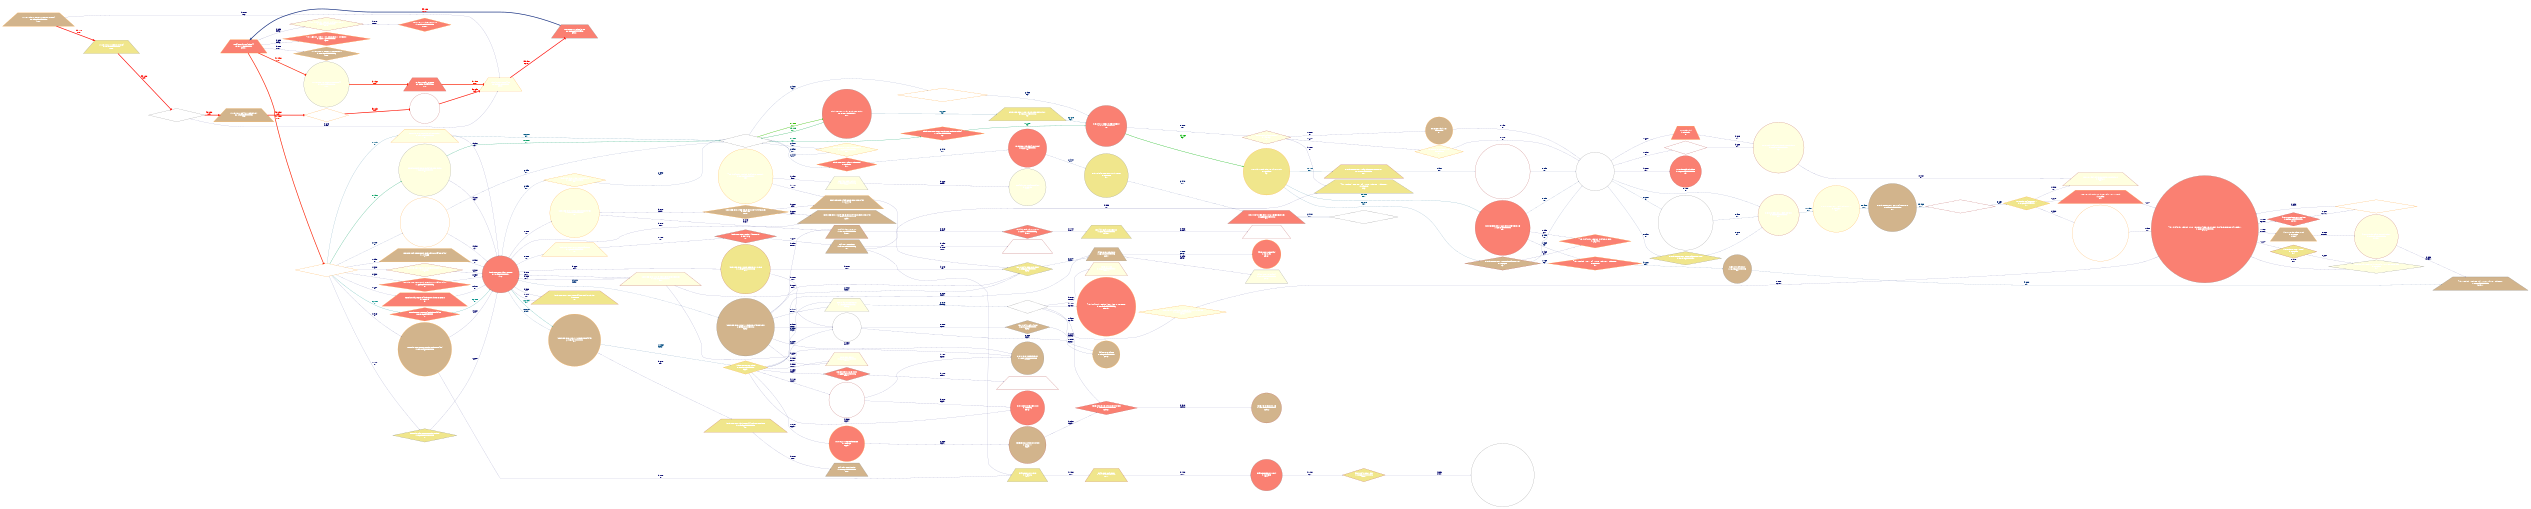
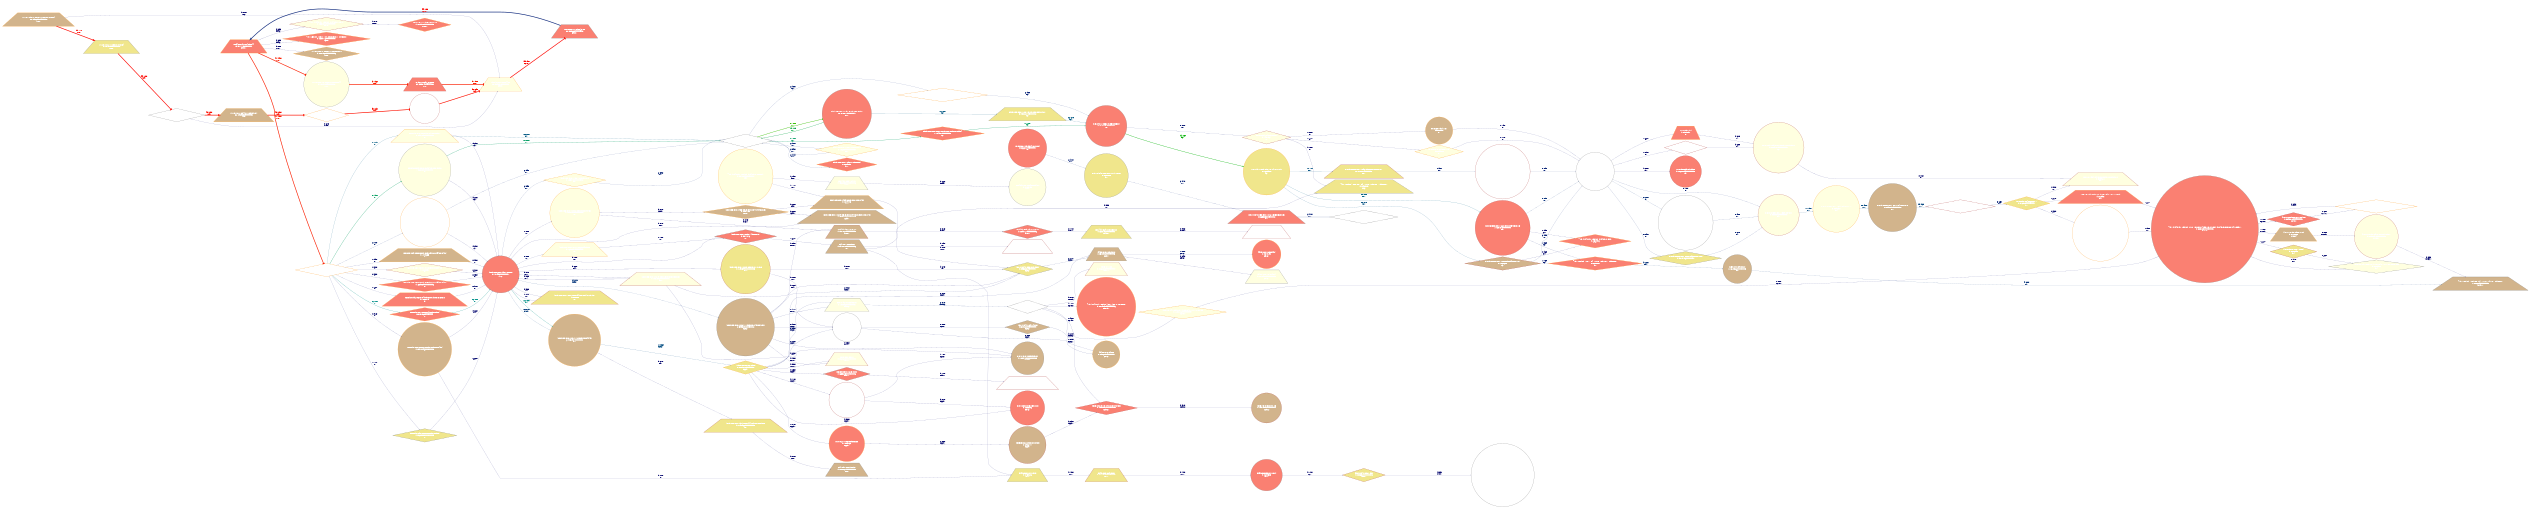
edge "gi_integrator:193:_update_ai 1.3659207 24×" -> "core:1264:_init_from_poni 1.3666104999999997 48×": removed, label "6.07% 24×"
edge "h5_integrator:1505:<listcomp> 0.3877176 48×" -> "h5_integrator:95:wrapper 8.724956000000004 4416×": added, label "0.41% 48×"
node "test_h5:217:test_upload_datafiles 5.873756599999999 8×": label "test_h5:217:test_upload_datafiles 5.873756599999999 8×" -> "test_h5:217:test_upload_method 5.873756599999999 8×"
